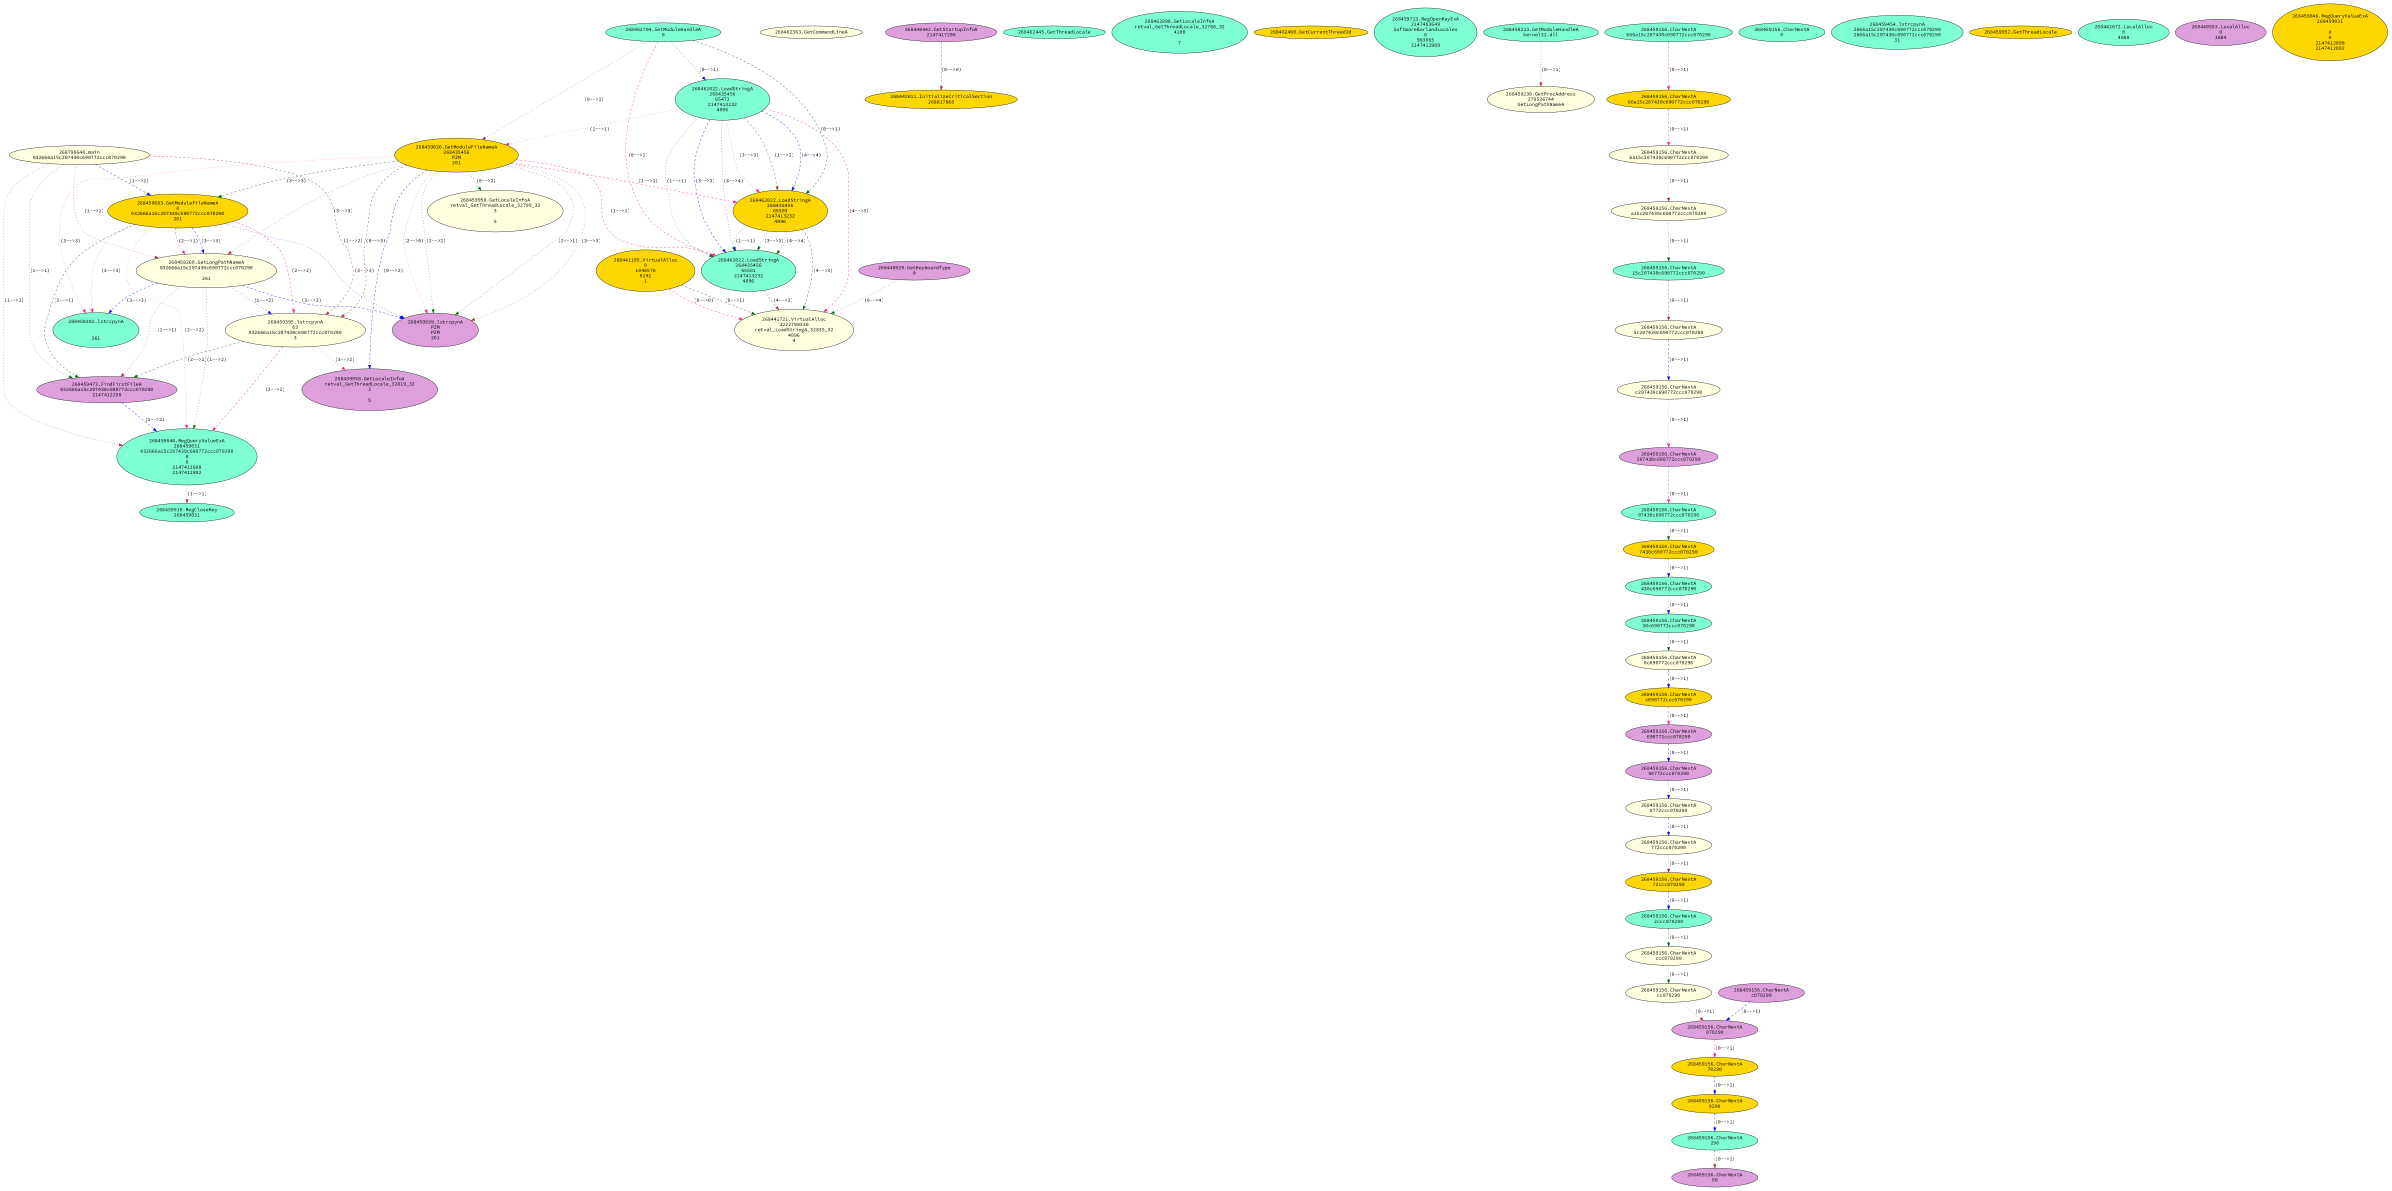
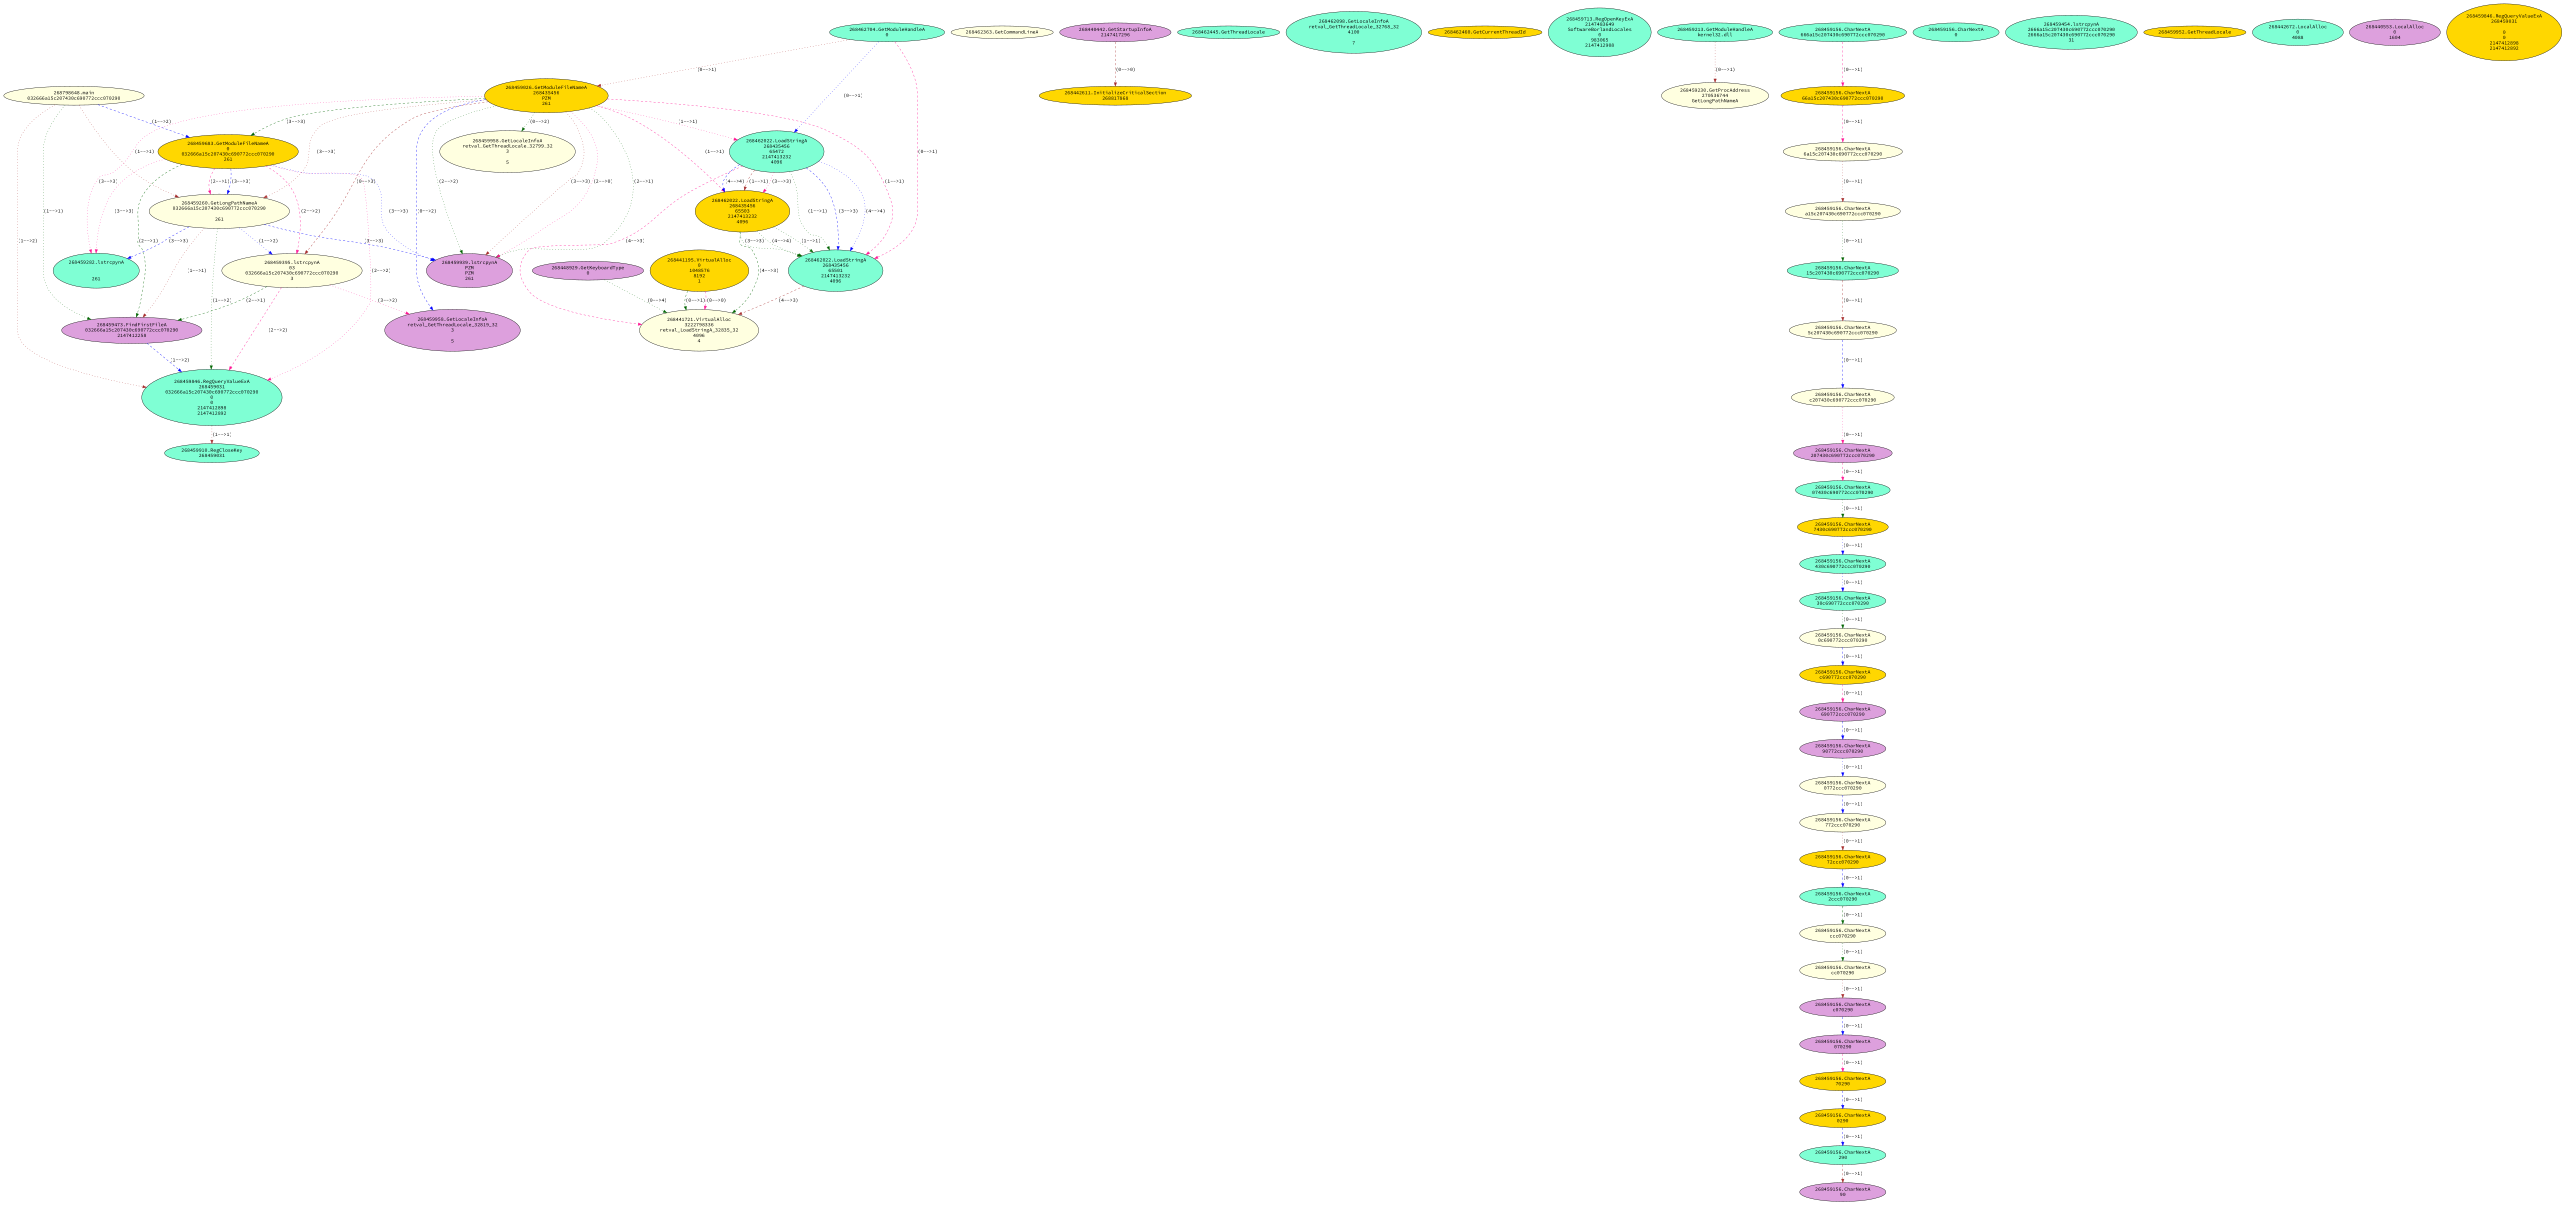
edge "268462704.GetModuleHandleA 0" -> "268462022.LoadStringA 268435456 65503 2147413232 4096": removed, label "(0-->1)"
edge "268462022.LoadStringA 268435456 65472 2147413232 4096" -> "268459026.GetModuleFileNameA 268435456 PZM 261": reversed
edge "268798648.main 032666a15c207430c690772ccc070290" -> "268459395.lstrcpynA 03 032666a15c207430c690772ccc070290 3": removed, label "(1-->2)"
edge "268459156.CharNextA cc070290" -> "268459156.CharNextA 070290": now "268459156.CharNextA cc070290" -> "268459156.CharNextA c070290"
